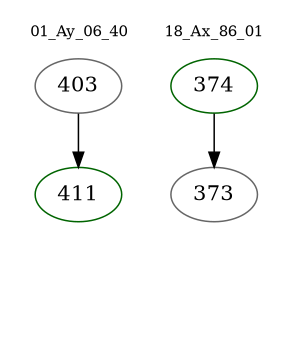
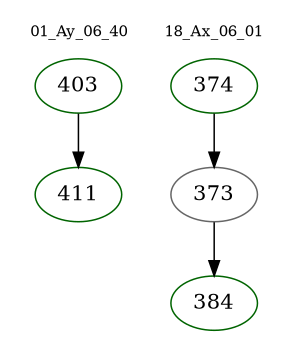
cluster "18_Ax_86_01": label "18_Ax_86_01" -> "18_Ax_06_01"
node "403": color gray40 -> darkgreen
node "384": added
